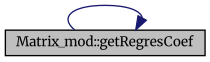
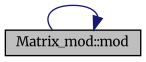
node "Matrix_mod::getRegresCoef": label "Matrix_mod::getRegresCoef" -> "Matrix_mod::mod"
